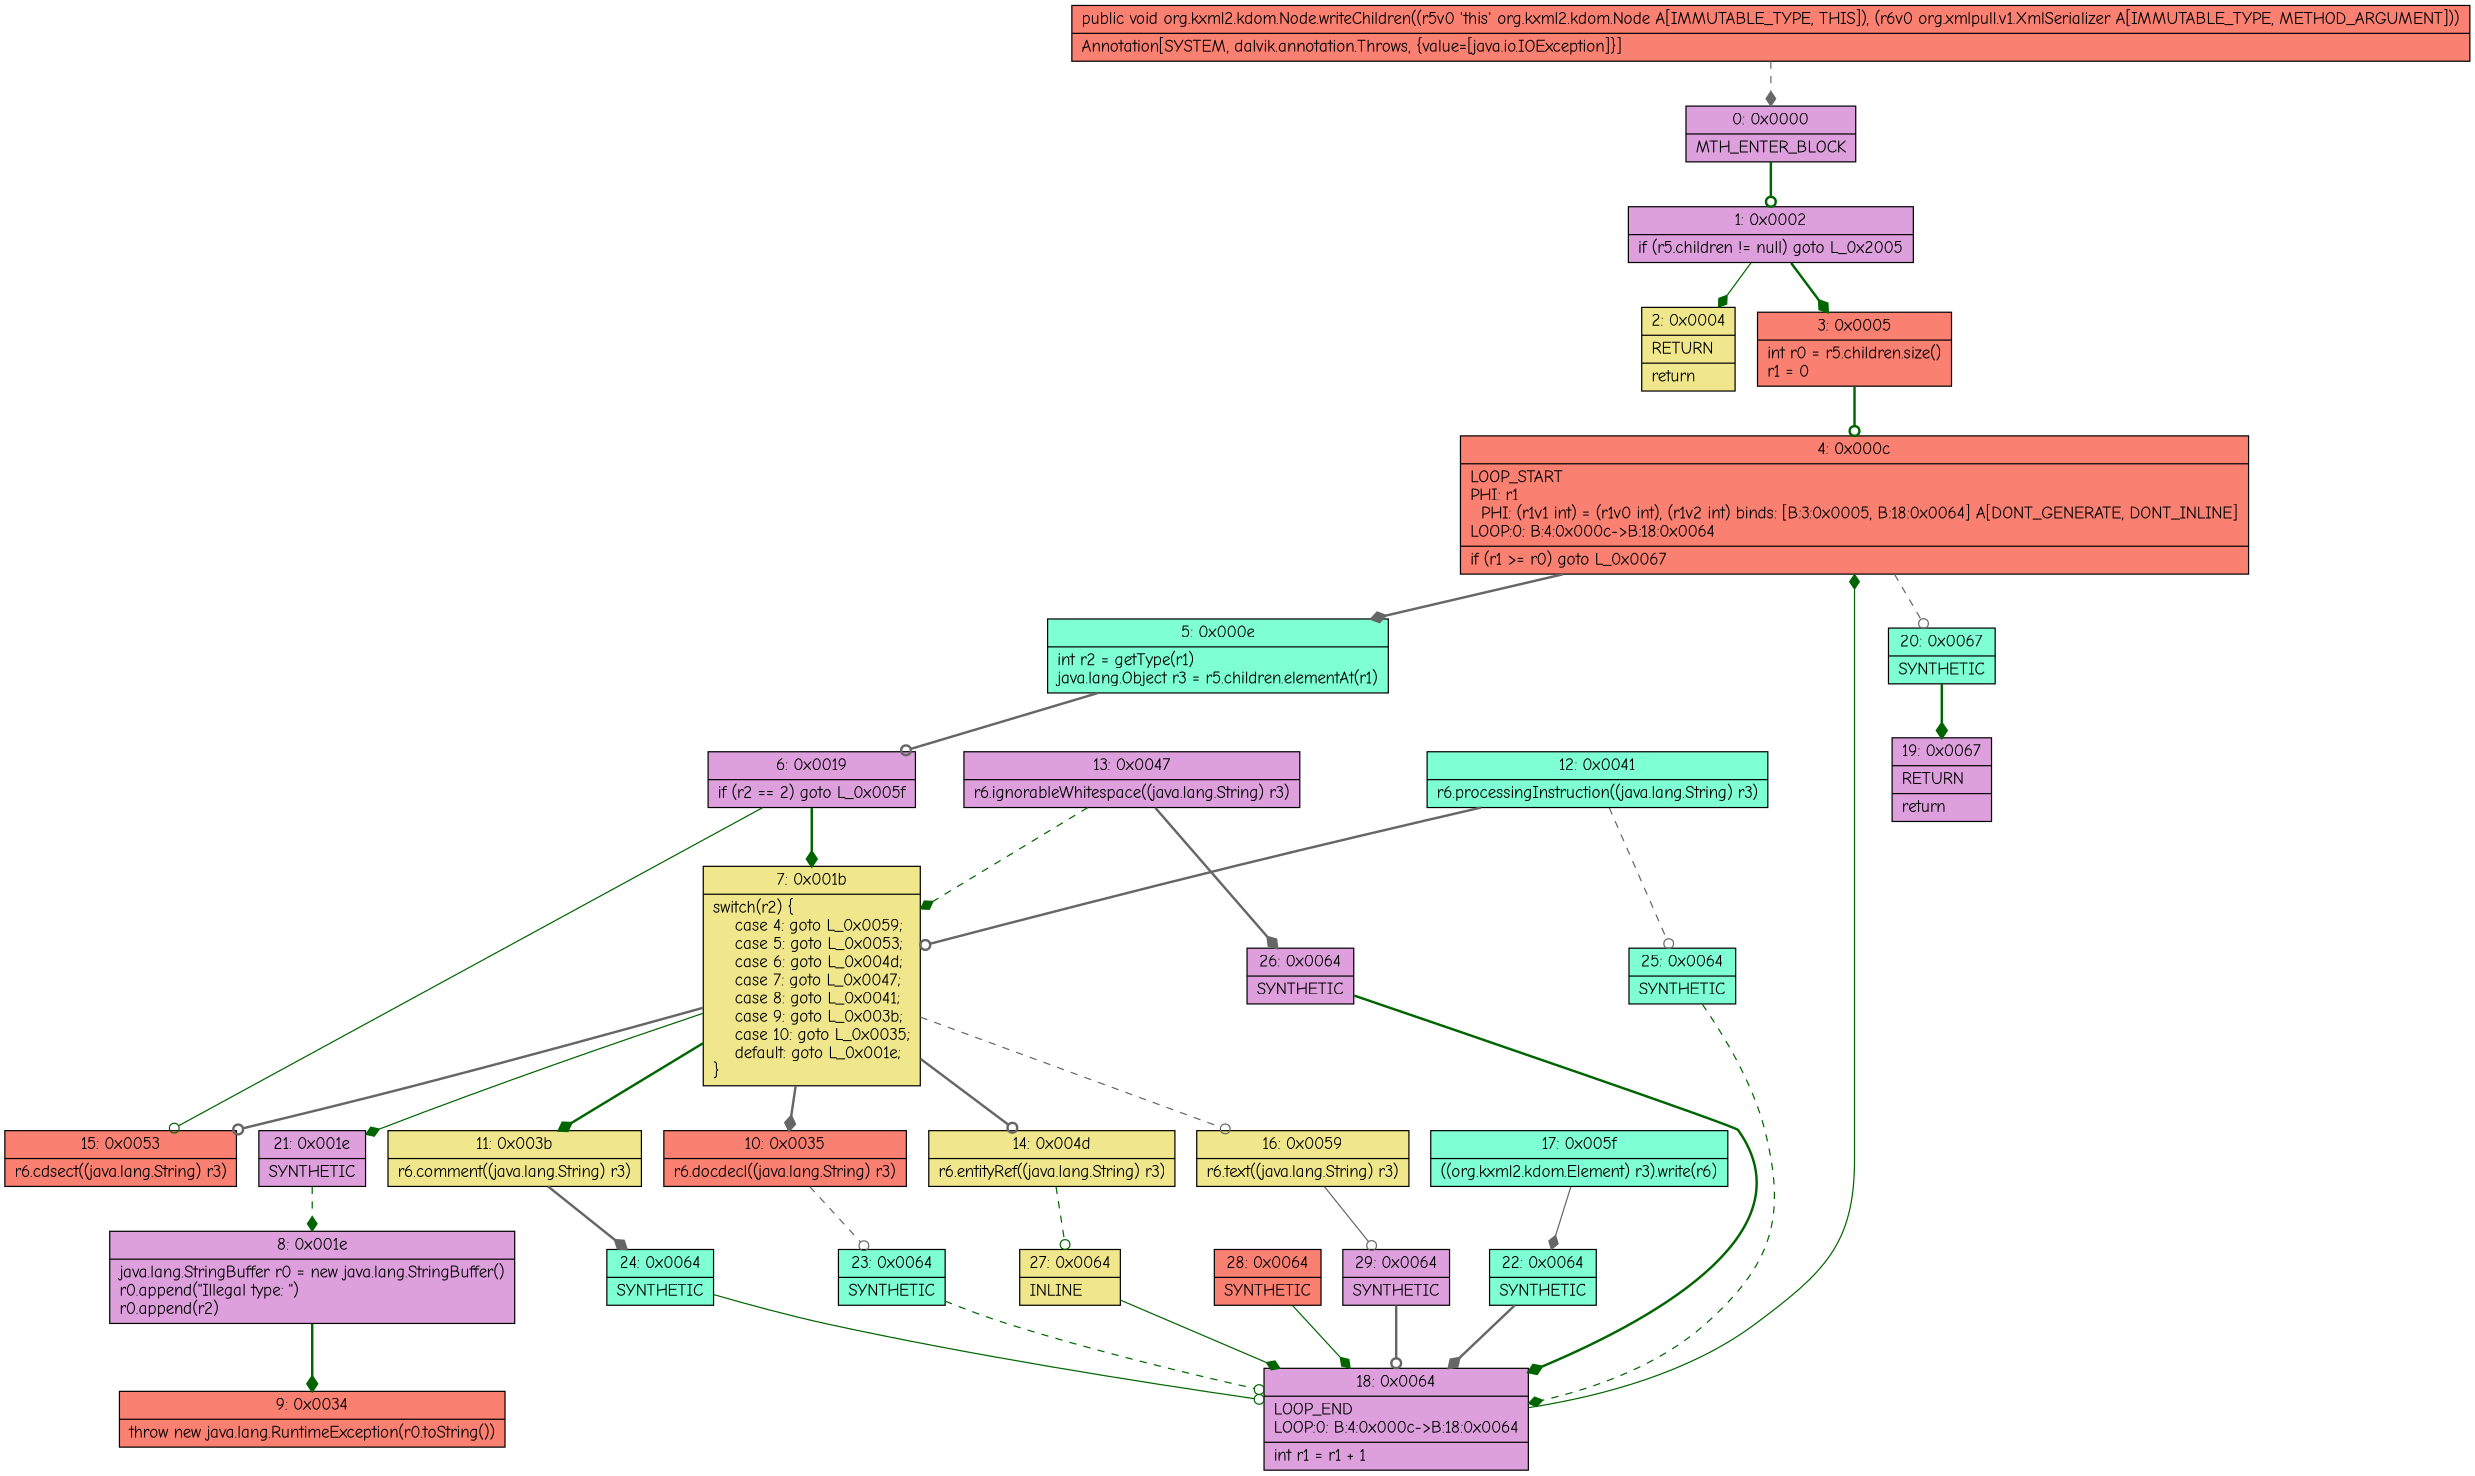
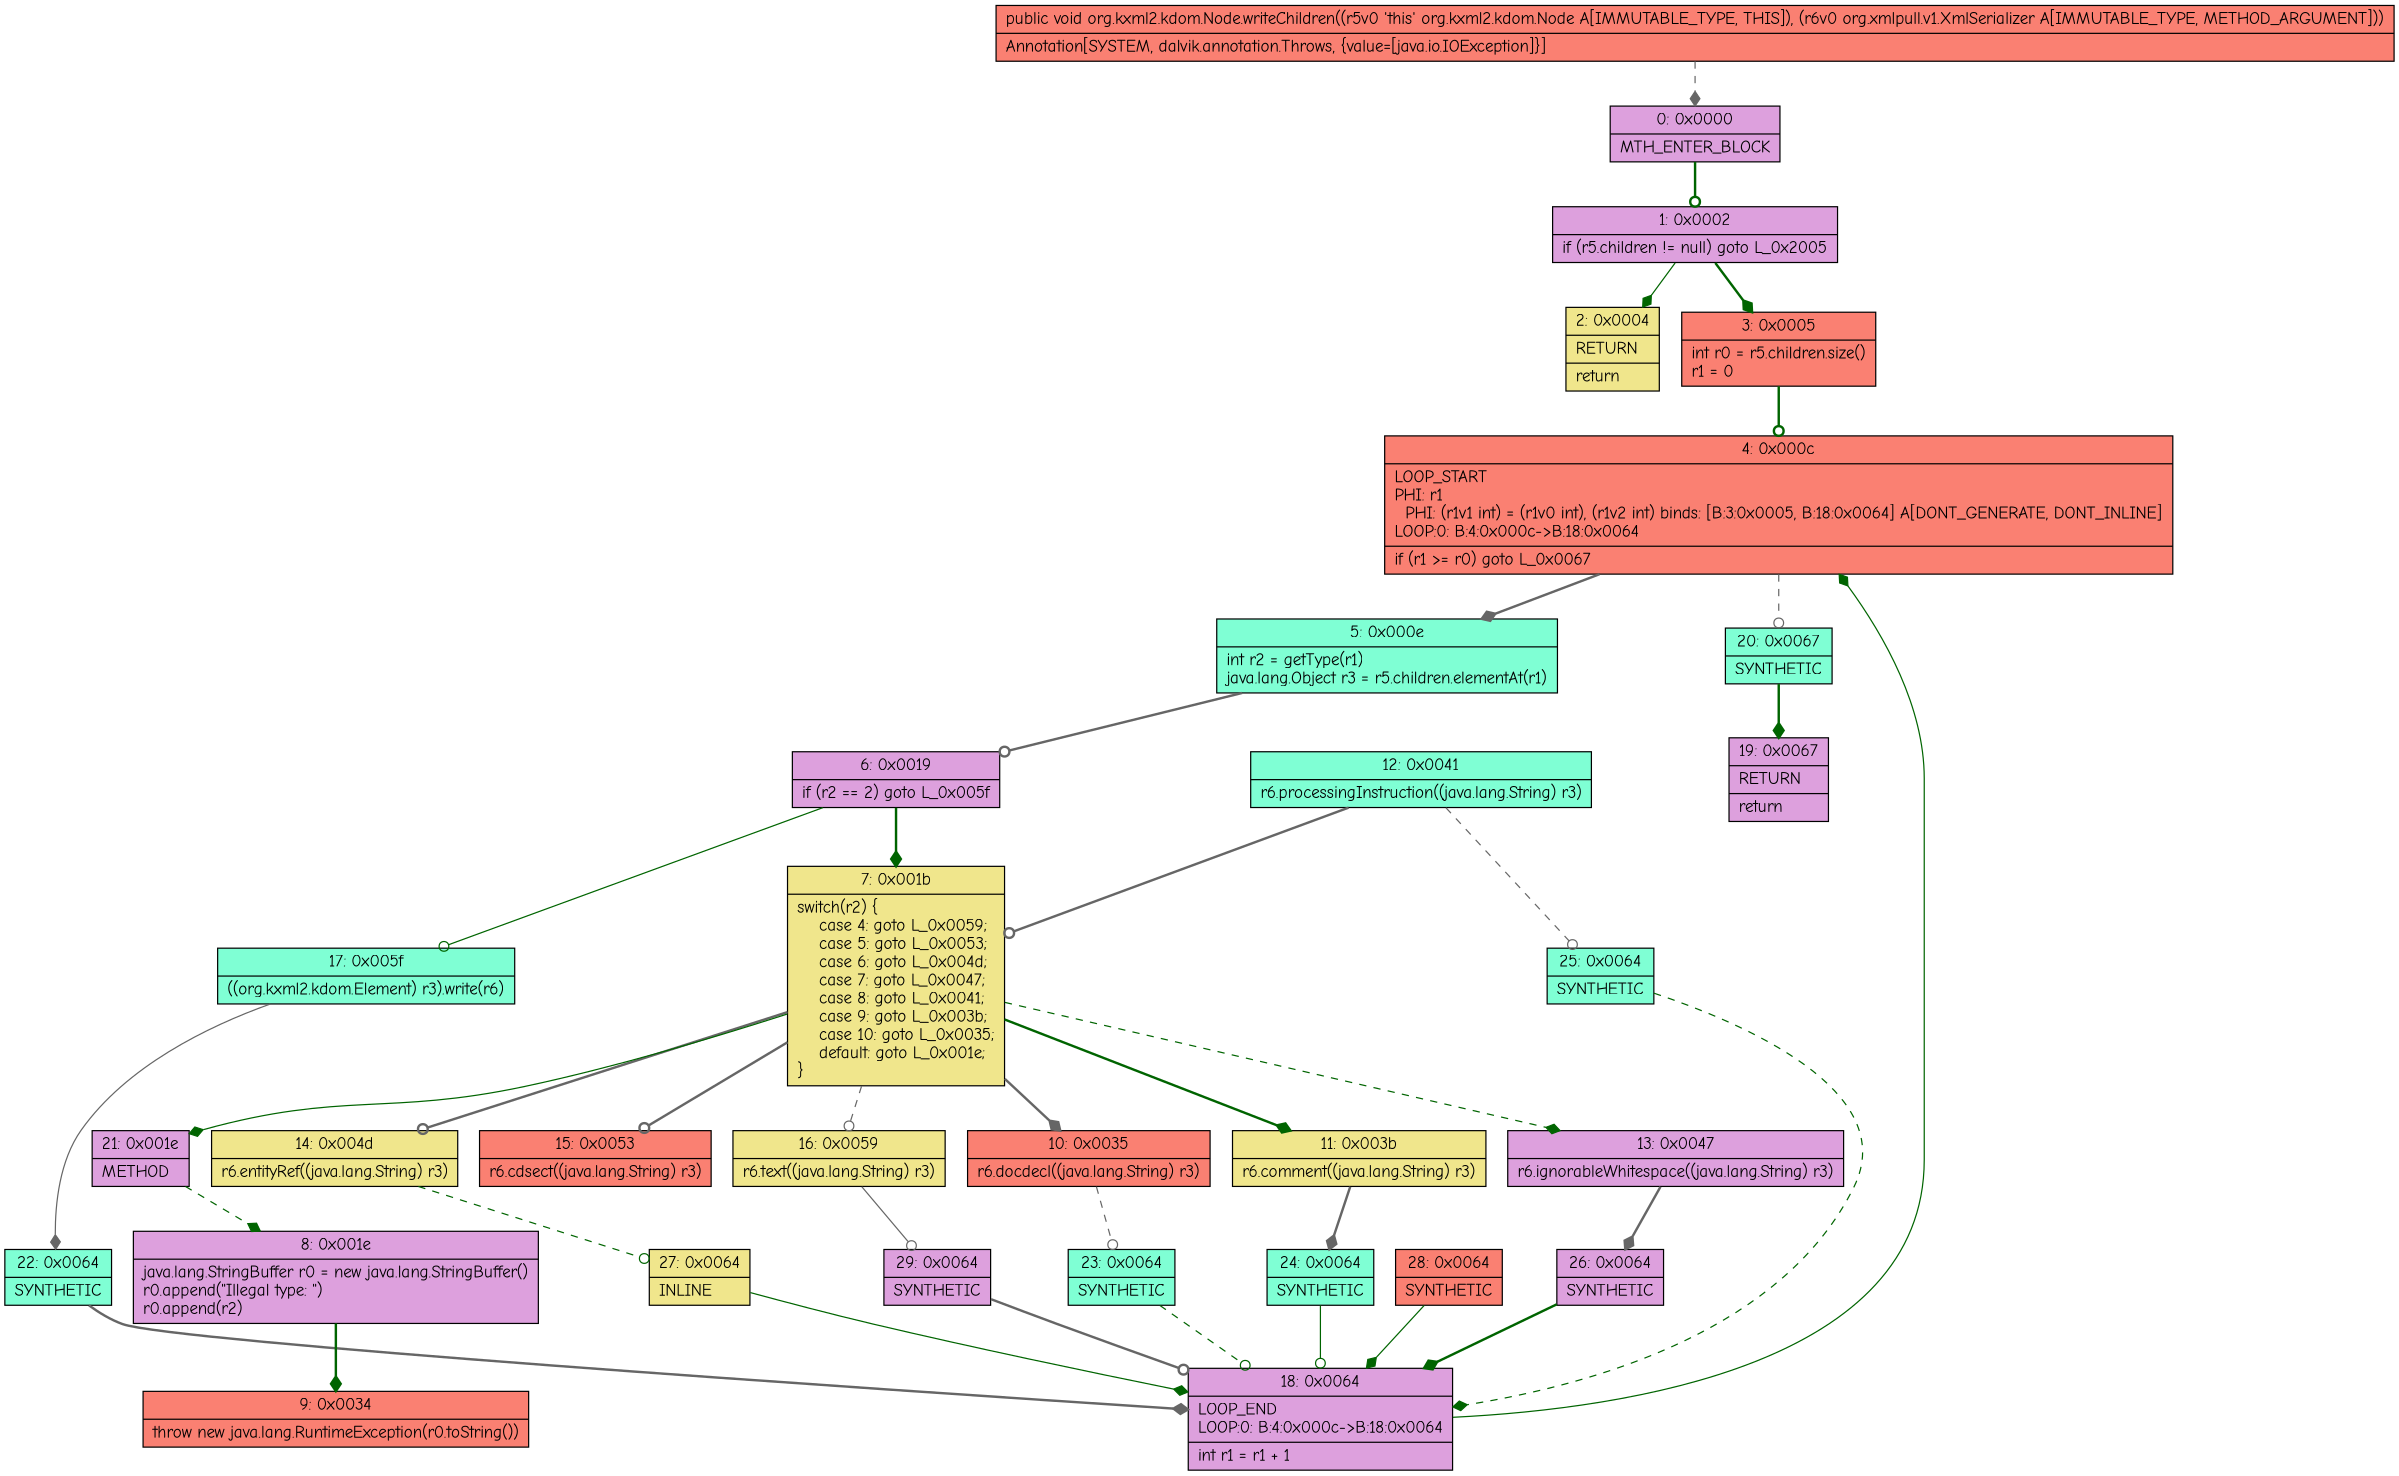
edge "13: 0x0047" -> "7: 0x001b": reversed
edge "6: 0x0019" -> "15: 0x0053": now "6: 0x0019" -> "17: 0x005f"
node "21: 0x001e": text "SYNTHETIC" -> "METHOD"
